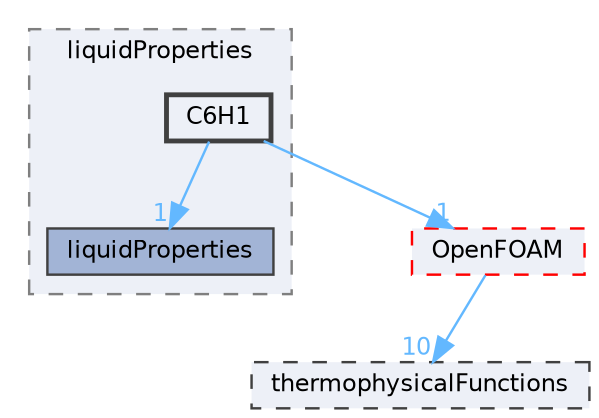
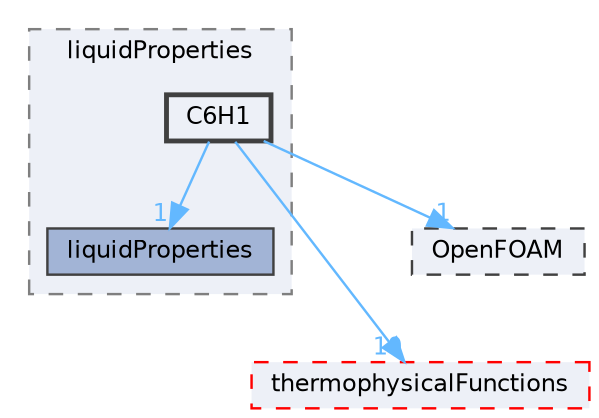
node "OpenFOAM": color red -> grey25
edge "OpenFOAM" -> "thermophysicalFunctions": now "C6H1" -> "thermophysicalFunctions"
node "thermophysicalFunctions": color grey25 -> red
